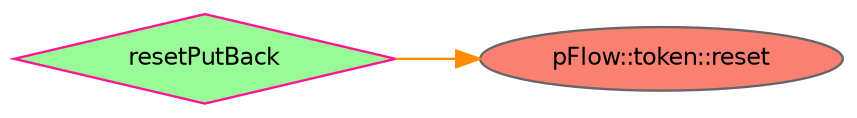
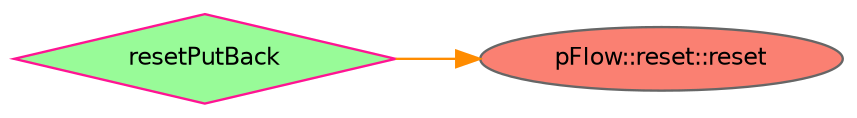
node "pFlow::token::reset": label "pFlow::token::reset" -> "pFlow::reset::reset"
